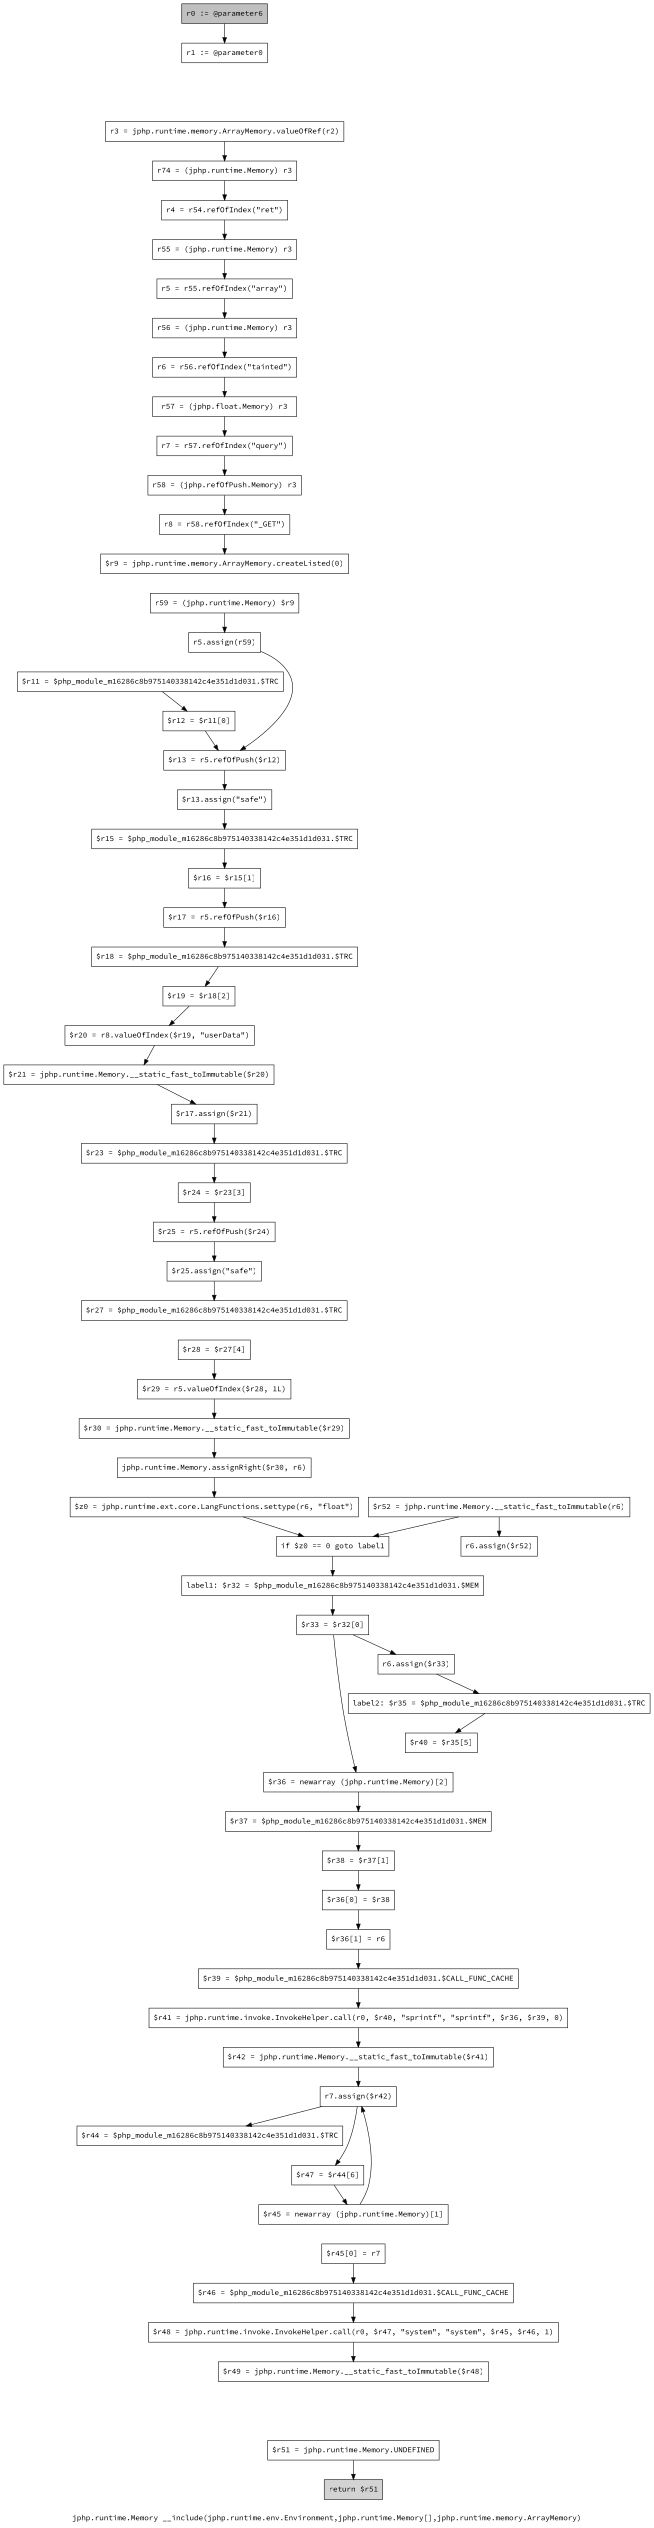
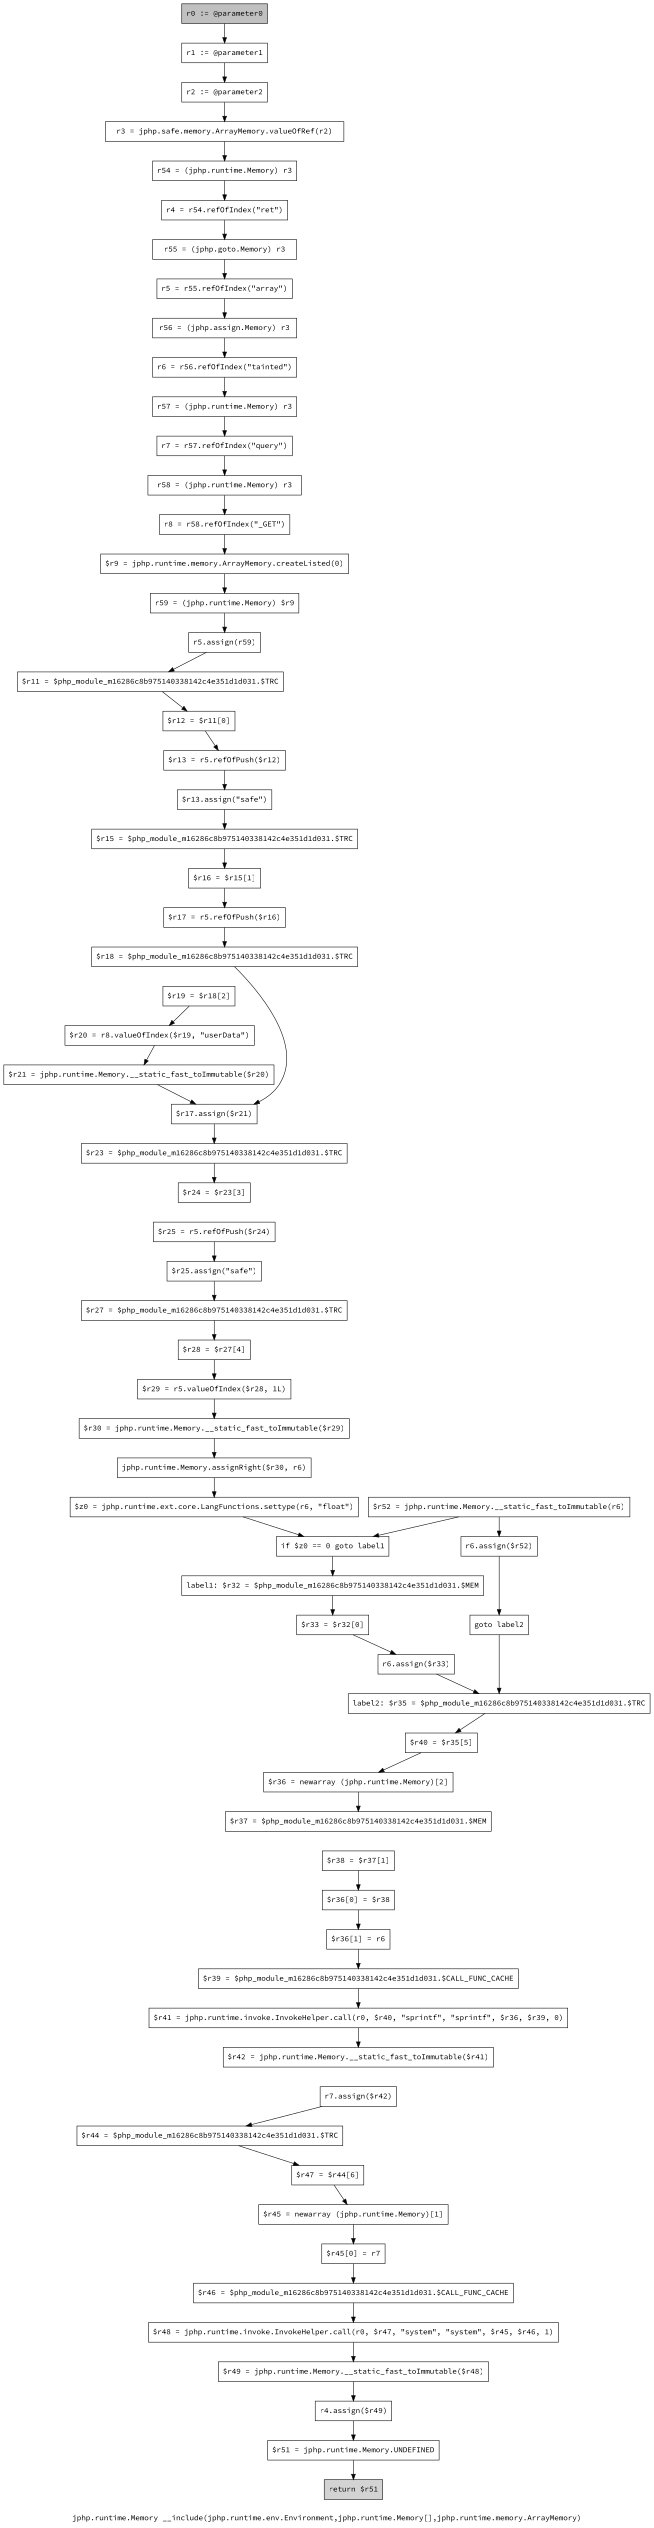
node "r0 := @parameter6": label "r0 := @parameter6" -> "r0 := @parameter0"
node "r1 := @parameter0": label "r1 := @parameter0" -> "r1 := @parameter1"
node "r2 := @parameter2": added
node "r3 = jphp.runtime.memory.ArrayMemory.valueOfRef(r2)": label "r3 = jphp.runtime.memory.ArrayMemory.valueOfRef(r2)" -> "r3 = jphp.safe.memory.ArrayMemory.valueOfRef(r2)"
node "r74 = (jphp.runtime.Memory) r3": label "r74 = (jphp.runtime.Memory) r3" -> "r54 = (jphp.runtime.Memory) r3"
node "r55 = (jphp.runtime.Memory) r3": label "r55 = (jphp.runtime.Memory) r3" -> "r55 = (jphp.goto.Memory) r3"
node "r56 = (jphp.runtime.Memory) r3": label "r56 = (jphp.runtime.Memory) r3" -> "r56 = (jphp.assign.Memory) r3"
node "r57 = (jphp.float.Memory) r3": label "r57 = (jphp.float.Memory) r3" -> "r57 = (jphp.runtime.Memory) r3"
node "r58 = (jphp.refOfPush.Memory) r3": label "r58 = (jphp.refOfPush.Memory) r3" -> "r58 = (jphp.runtime.Memory) r3"
edge "$r9 = jphp.runtime.memory.ArrayMemory.createListed(0)" -> "r59 = (jphp.runtime.Memory) $r9": added
edge "r5.assign(r59)" -> "$r13 = r5.refOfPush($r12)": now "r5.assign(r59)" -> "$r11 = $php_module_m16286c8b975140338142c4e351d1d031.$TRC"
edge "$r18 = $php_module_m16286c8b975140338142c4e351d1d031.$TRC" -> "$r19 = $r18[2]": now "$r18 = $php_module_m16286c8b975140338142c4e351d1d031.$TRC" -> "$r17.assign($r21)"
edge "$r24 = $r23[3]" -> "$r25 = r5.refOfPush($r24)": removed
edge "$r27 = $php_module_m16286c8b975140338142c4e351d1d031.$TRC" -> "$r28 = $r27[4]": added
node "goto label2": added
edge "$r33 = $r32[0]" -> "$r36 = newarray (jphp.runtime.Memory)[2]": now "$r40 = $r35[5]" -> "$r36 = newarray (jphp.runtime.Memory)[2]"
edge "$r37 = $php_module_m16286c8b975140338142c4e351d1d031.$MEM" -> "$r38 = $r37[1]": removed
edge "$r42 = jphp.runtime.Memory.__static_fast_toImmutable($r41)" -> "r7.assign($r42)": removed
edge "r7.assign($r42)" -> "$r47 = $r44[6]": now "$r44 = $php_module_m16286c8b975140338142c4e351d1d031.$TRC" -> "$r47 = $r44[6]"
edge "$r45 = newarray (jphp.runtime.Memory)[1]" -> "r7.assign($r42)": now "$r45 = newarray (jphp.runtime.Memory)[1]" -> "$r45[0] = r7"
node "r4.assign($r49)": added
